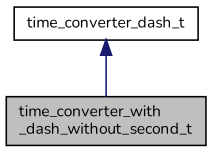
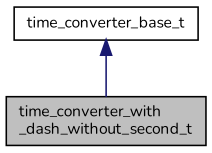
node "time_converter_dash_t": label "time_converter_dash_t" -> "time_converter_base_t"
